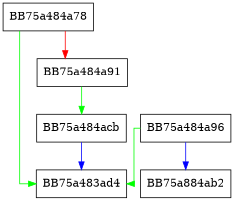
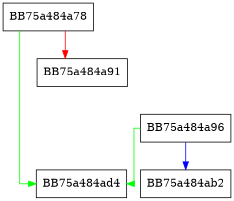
node "BB75a484acb": removed
node "BB75a483ad4": label "BB75a483ad4" -> "BB75a484ad4"
node "BB75a884ab2": label "BB75a884ab2" -> "BB75a484ab2"
